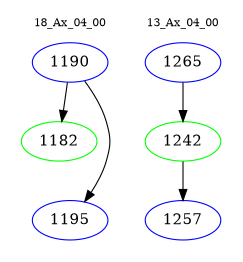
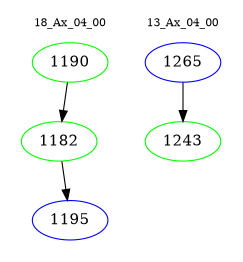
node "1190": color blue -> green
edge "1190" -> "1195": now "1182" -> "1195"
node "1242": label "1242" -> "1243"
node "1257": removed
